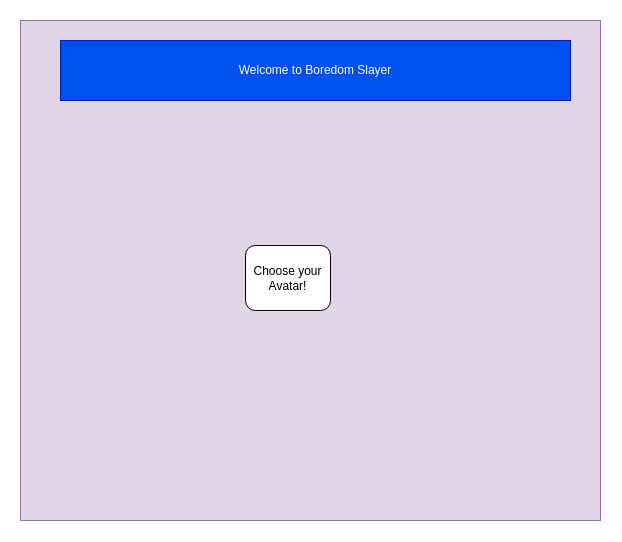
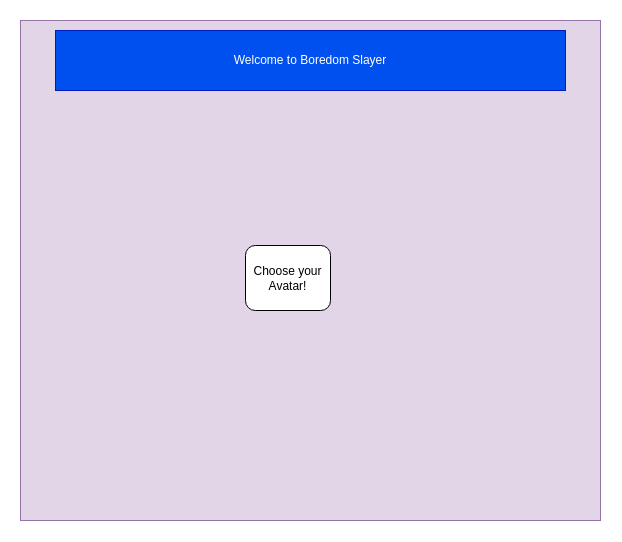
node "Welcome to Boredom Slayer": moved (316, 71) -> (311, 61)
